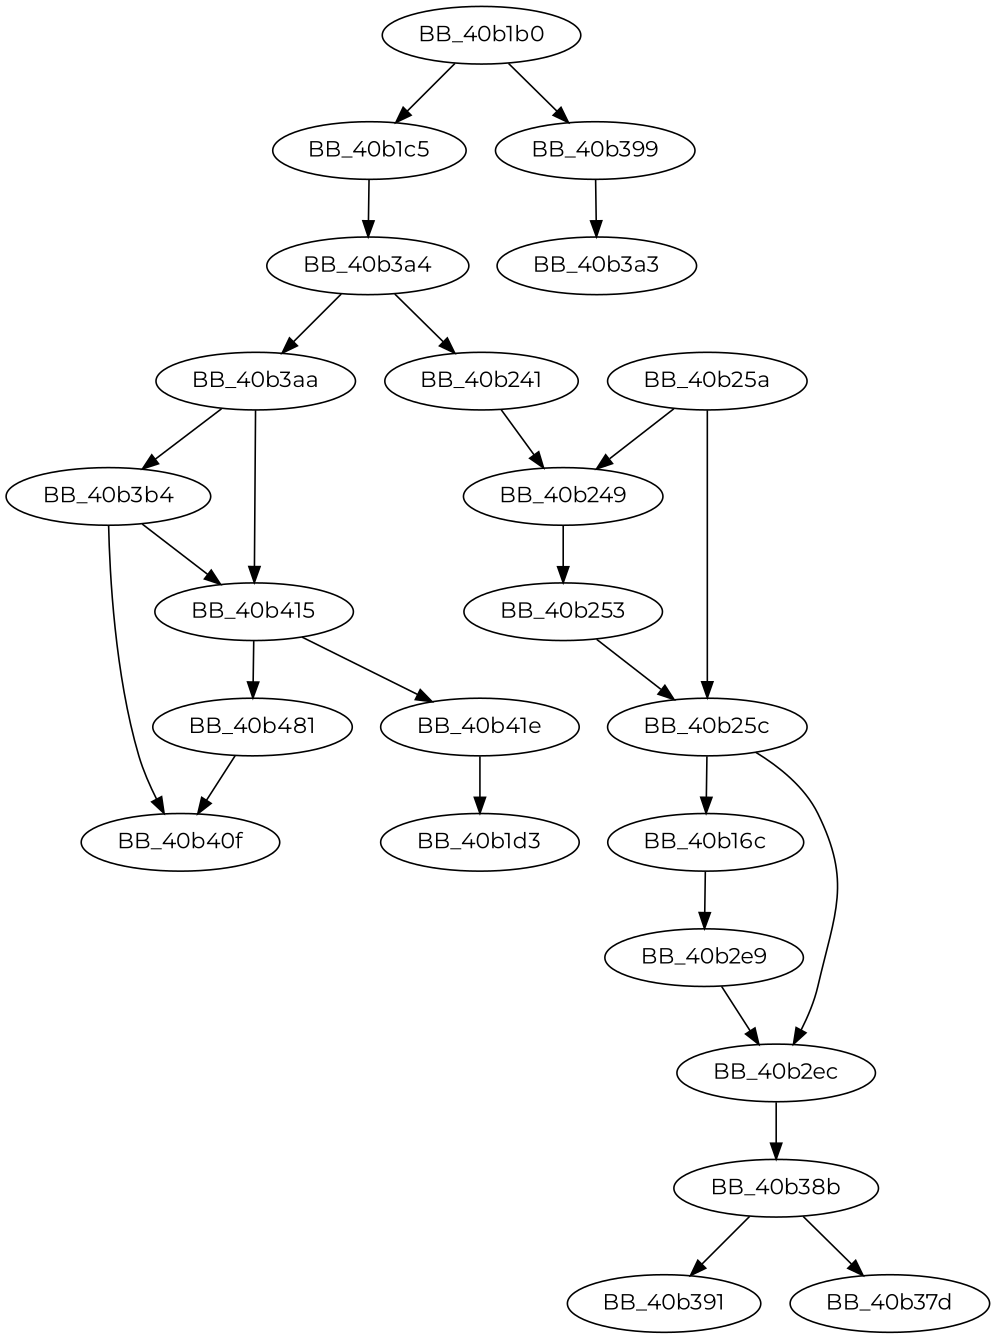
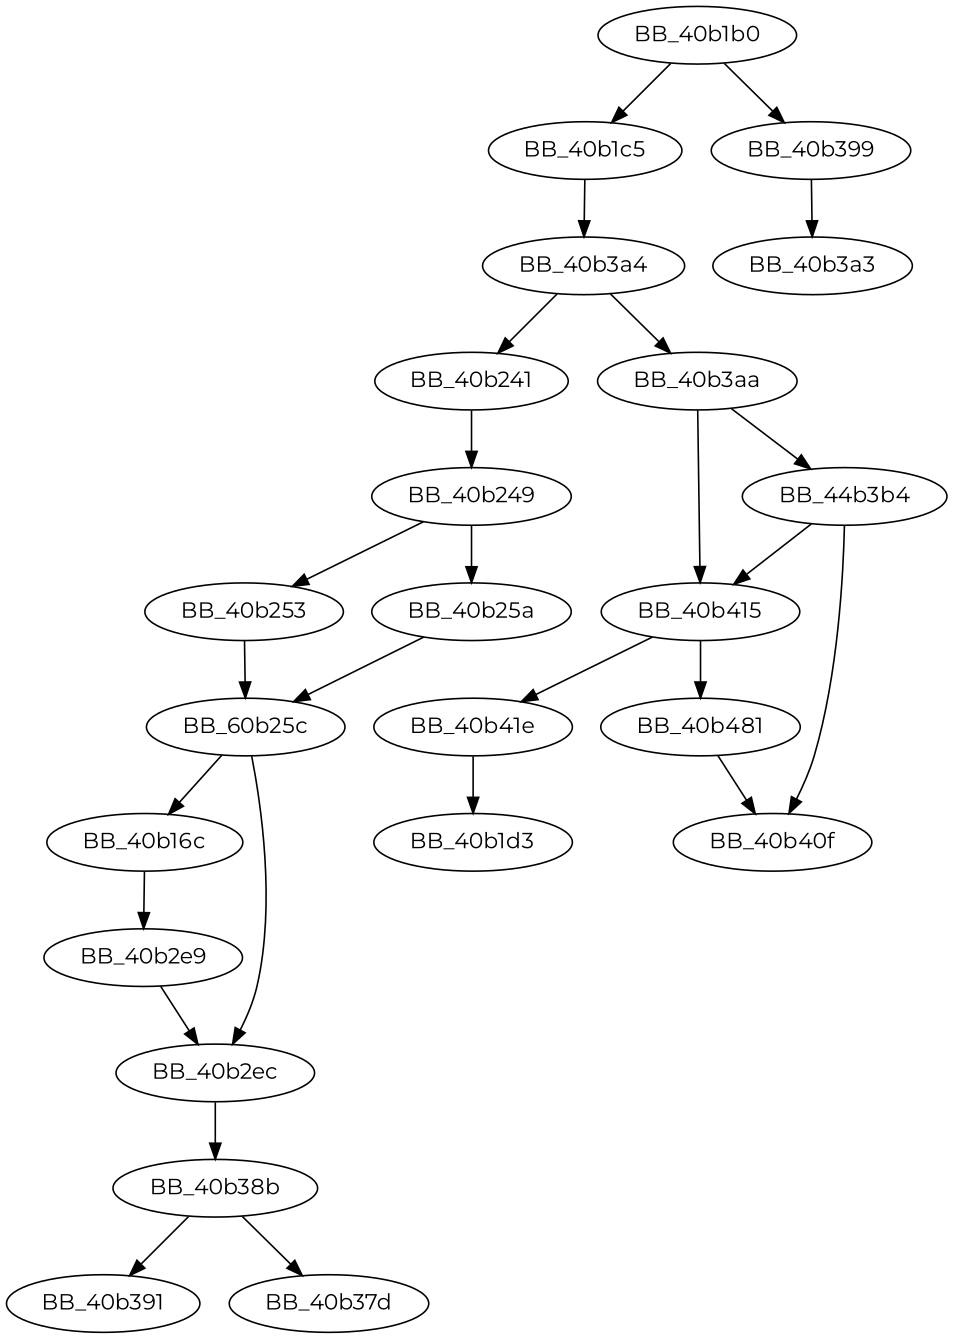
edge "BB_40b25a" -> "BB_40b249": reversed
node "BB_40b3b4": label "BB_40b3b4" -> "BB_44b3b4"
node "BB_40b25c": label "BB_40b25c" -> "BB_60b25c"
